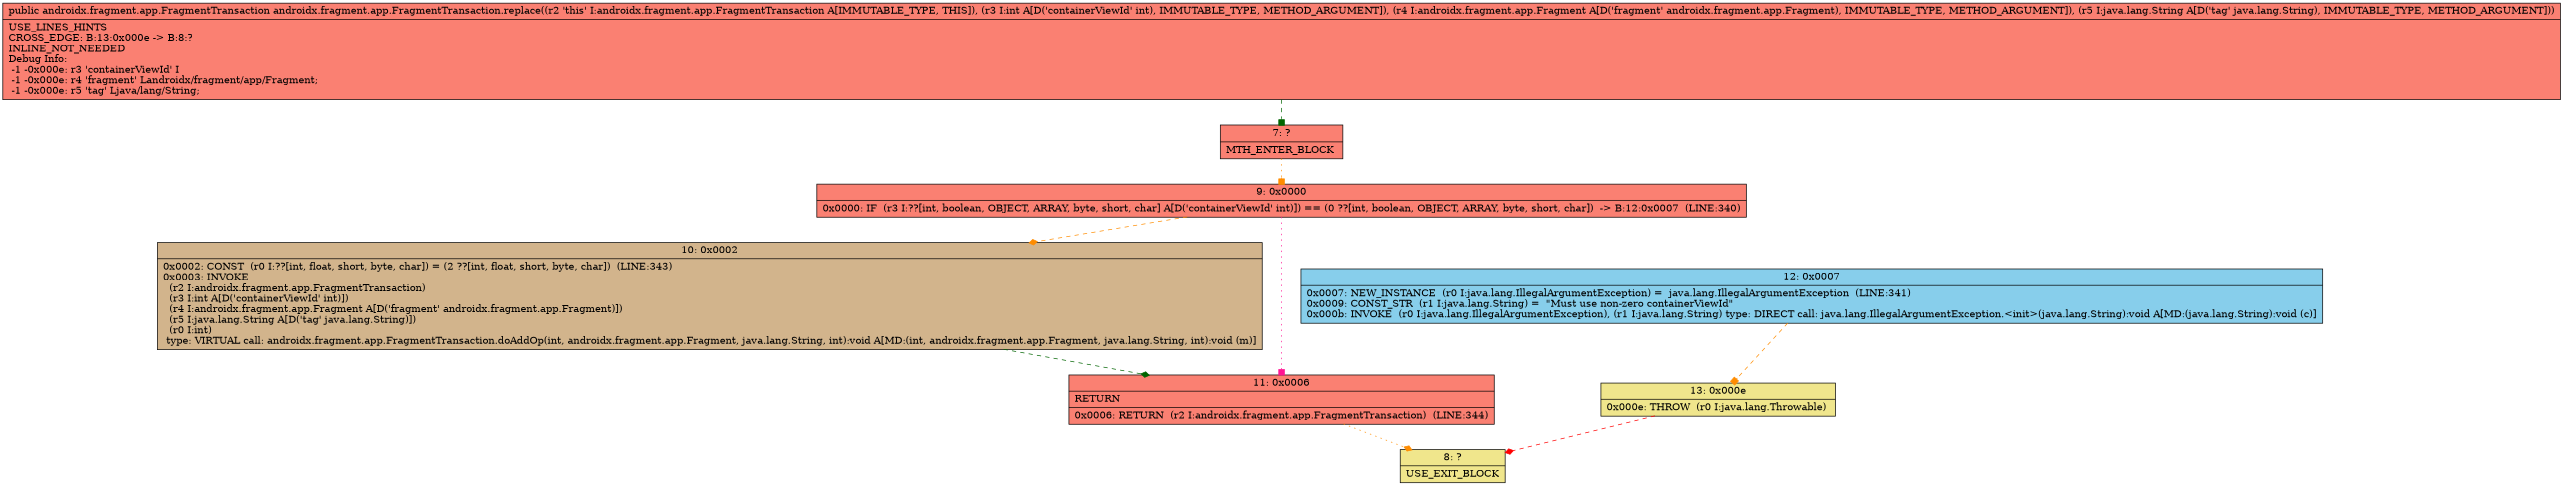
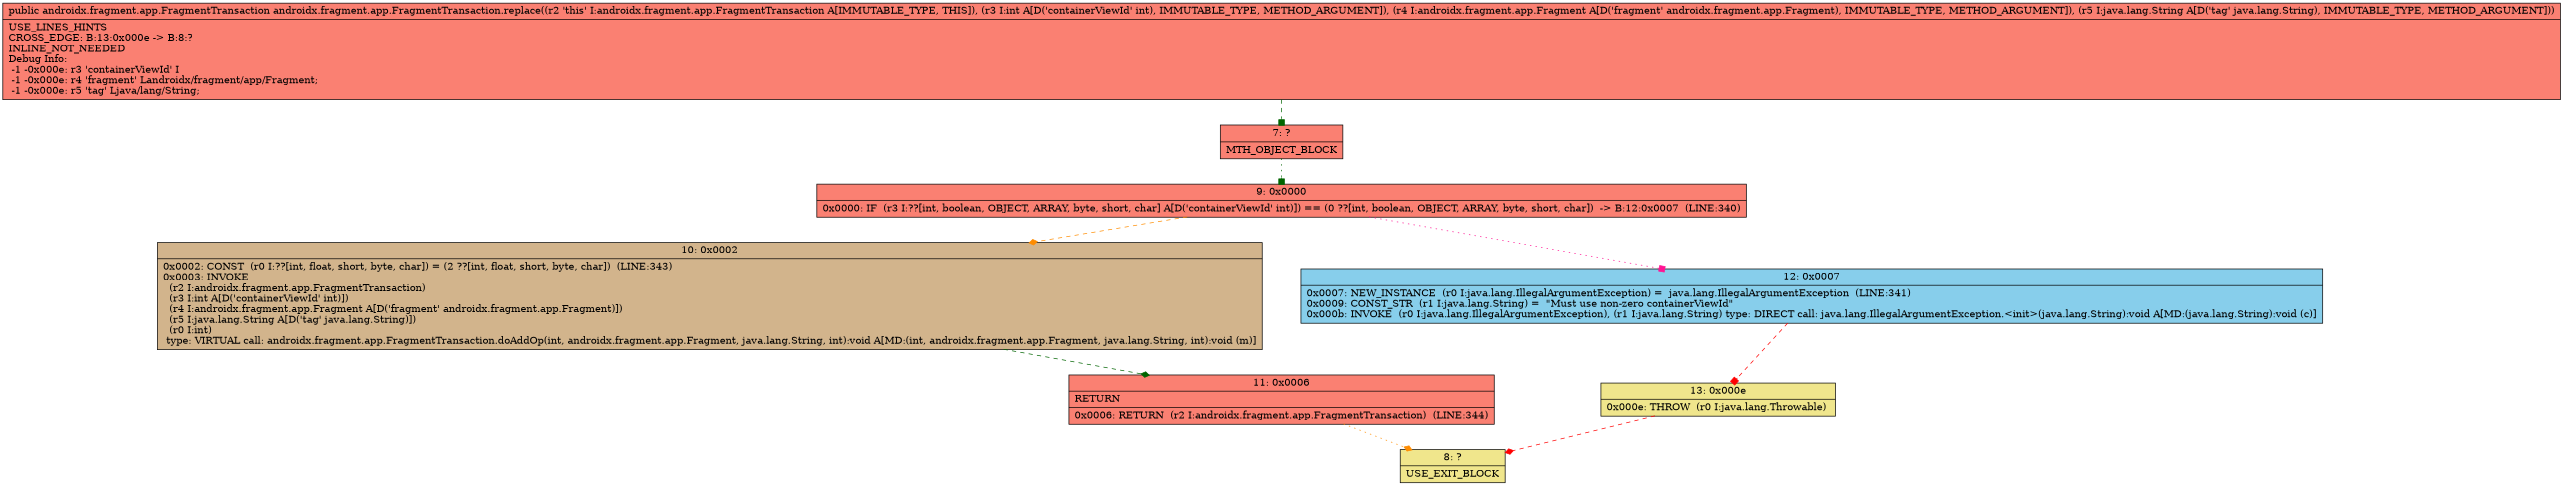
node "7: ?": text "MTH_ENTER_BLOCK" -> "MTH_OBJECT_BLOCK"
edge "7: ?" -> "9: 0x0000": color darkorange -> darkgreen
edge "9: 0x0000" -> "11: 0x0006": now "9: 0x0000" -> "12: 0x0007"
edge "12: 0x0007" -> "13: 0x000e": color darkorange -> red
